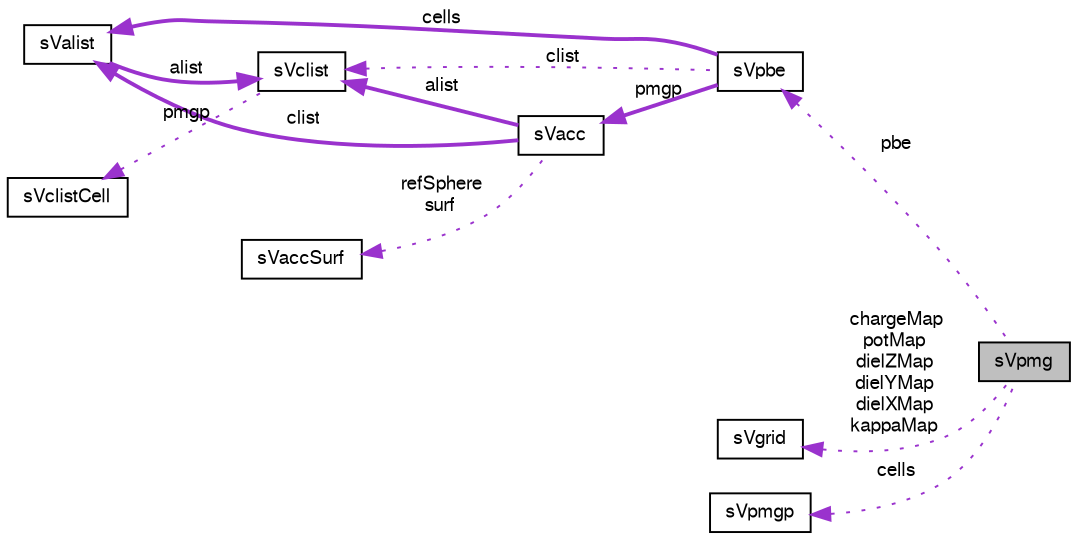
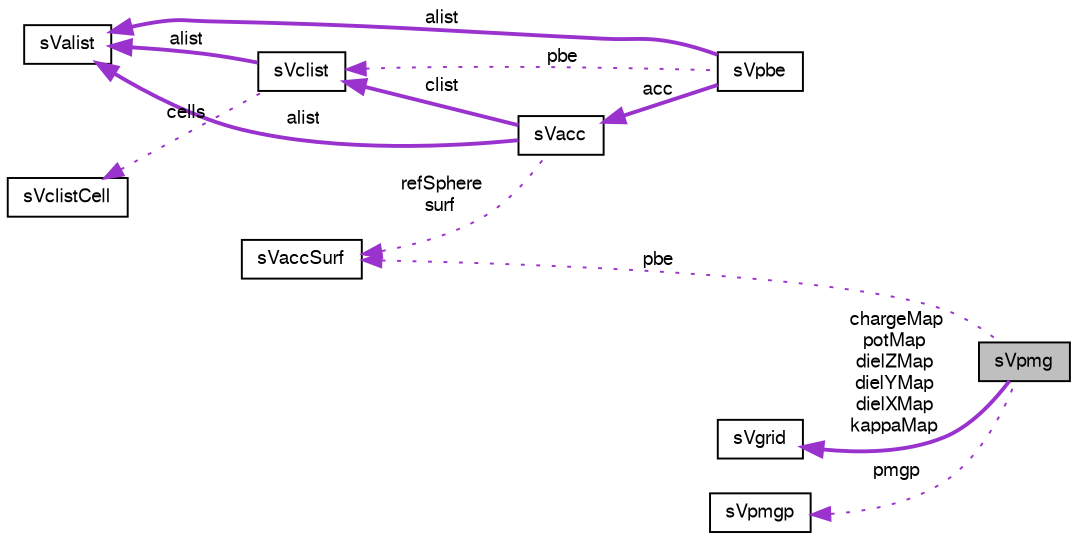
edge "sVpbe" -> "sValist": label " cells" -> " alist"
edge "sVpbe" -> "sVclist": label " clist" -> " pbe"
edge "sValist" -> "sVclist": reversed
edge "sVacc" -> "sVclist": label " alist" -> " clist"
edge "sVpbe" -> "sVacc": label " pmgp" -> " acc"
edge "sVclist" -> "sVclistCell": label " pmgp" -> " cells"
edge "sVacc" -> "sValist": label " clist" -> " alist"
edge "sVpmg" -> "sVpbe": now "sVpmg" -> "sVaccSurf"
edge "sVpmg" -> "sVgrid": style dotted -> bold
edge "sVpmg" -> "sVpmgp": label " cells" -> " pmgp"
